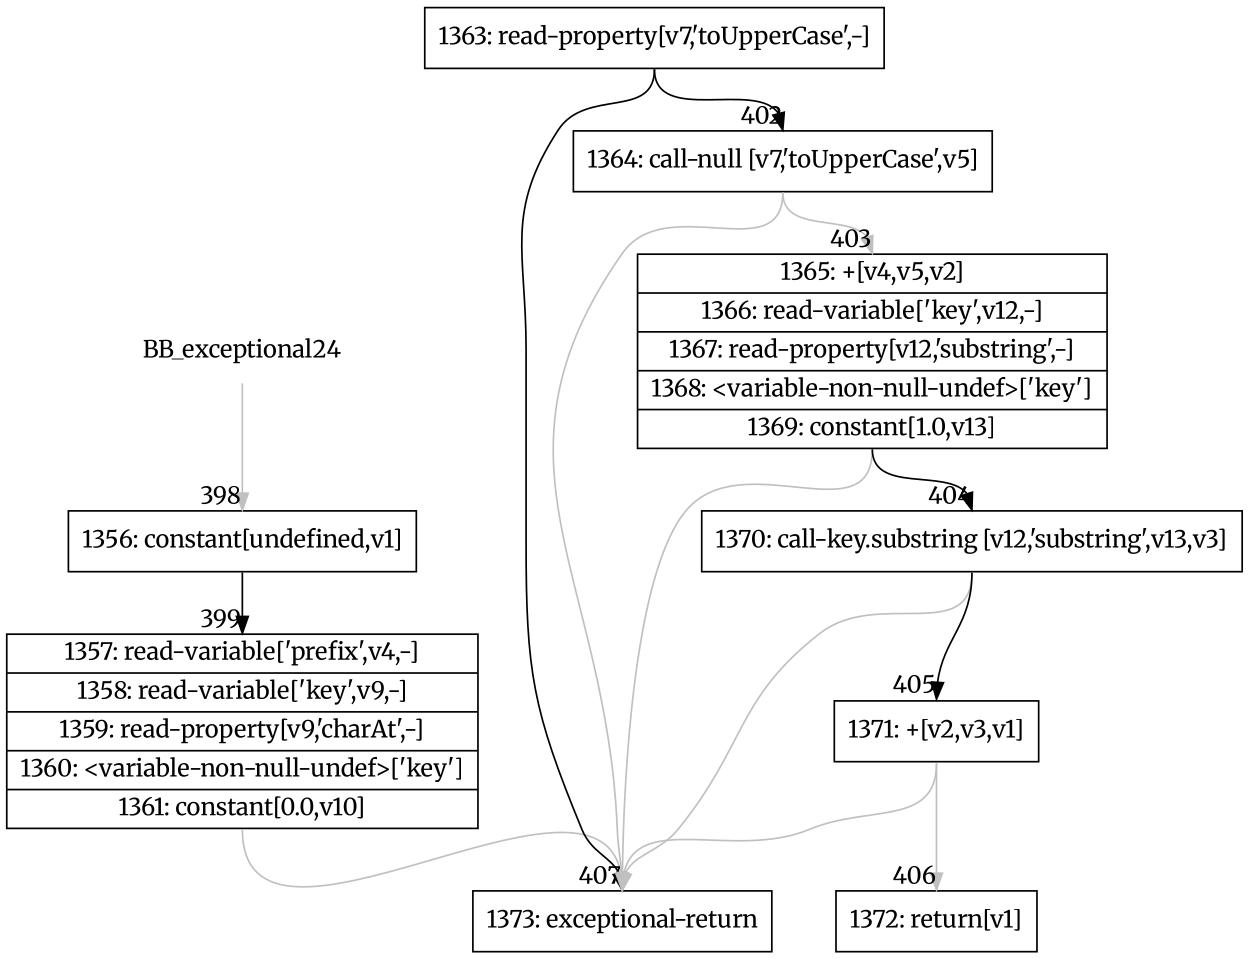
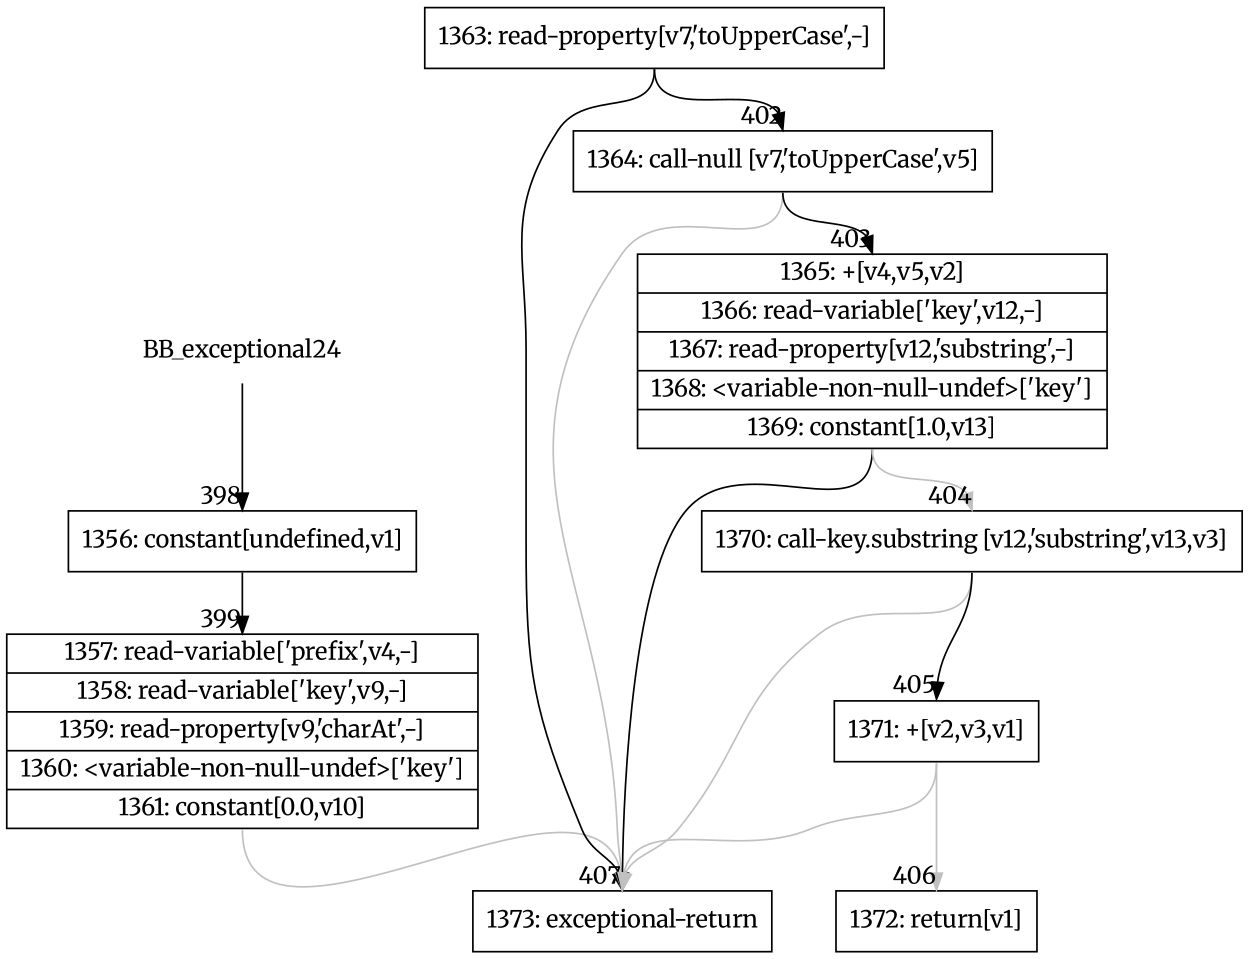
edge "1364: call-null [v7,'toUpperCase',v5]" -> "1365: +[v4,v5,v2]": color gray -> black
edge "BB_exceptional24" -> "1356: constant[undefined,v1]": color gray -> black
edge "1365: +[v4,v5,v2]" -> "1370: call-key.substring [v12,'substring',v13,v3]": color black -> gray
edge "1365: +[v4,v5,v2]" -> "1373: exceptional-return": color gray -> black
